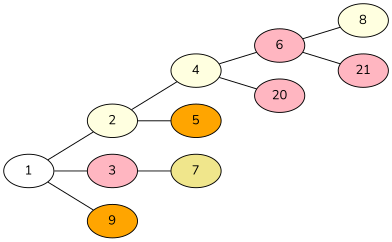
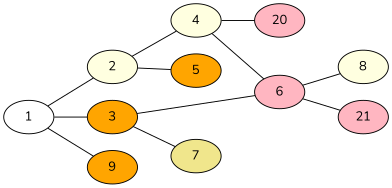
edge "6" -- "3": added
node "3": fillcolor lightpink -> orange
